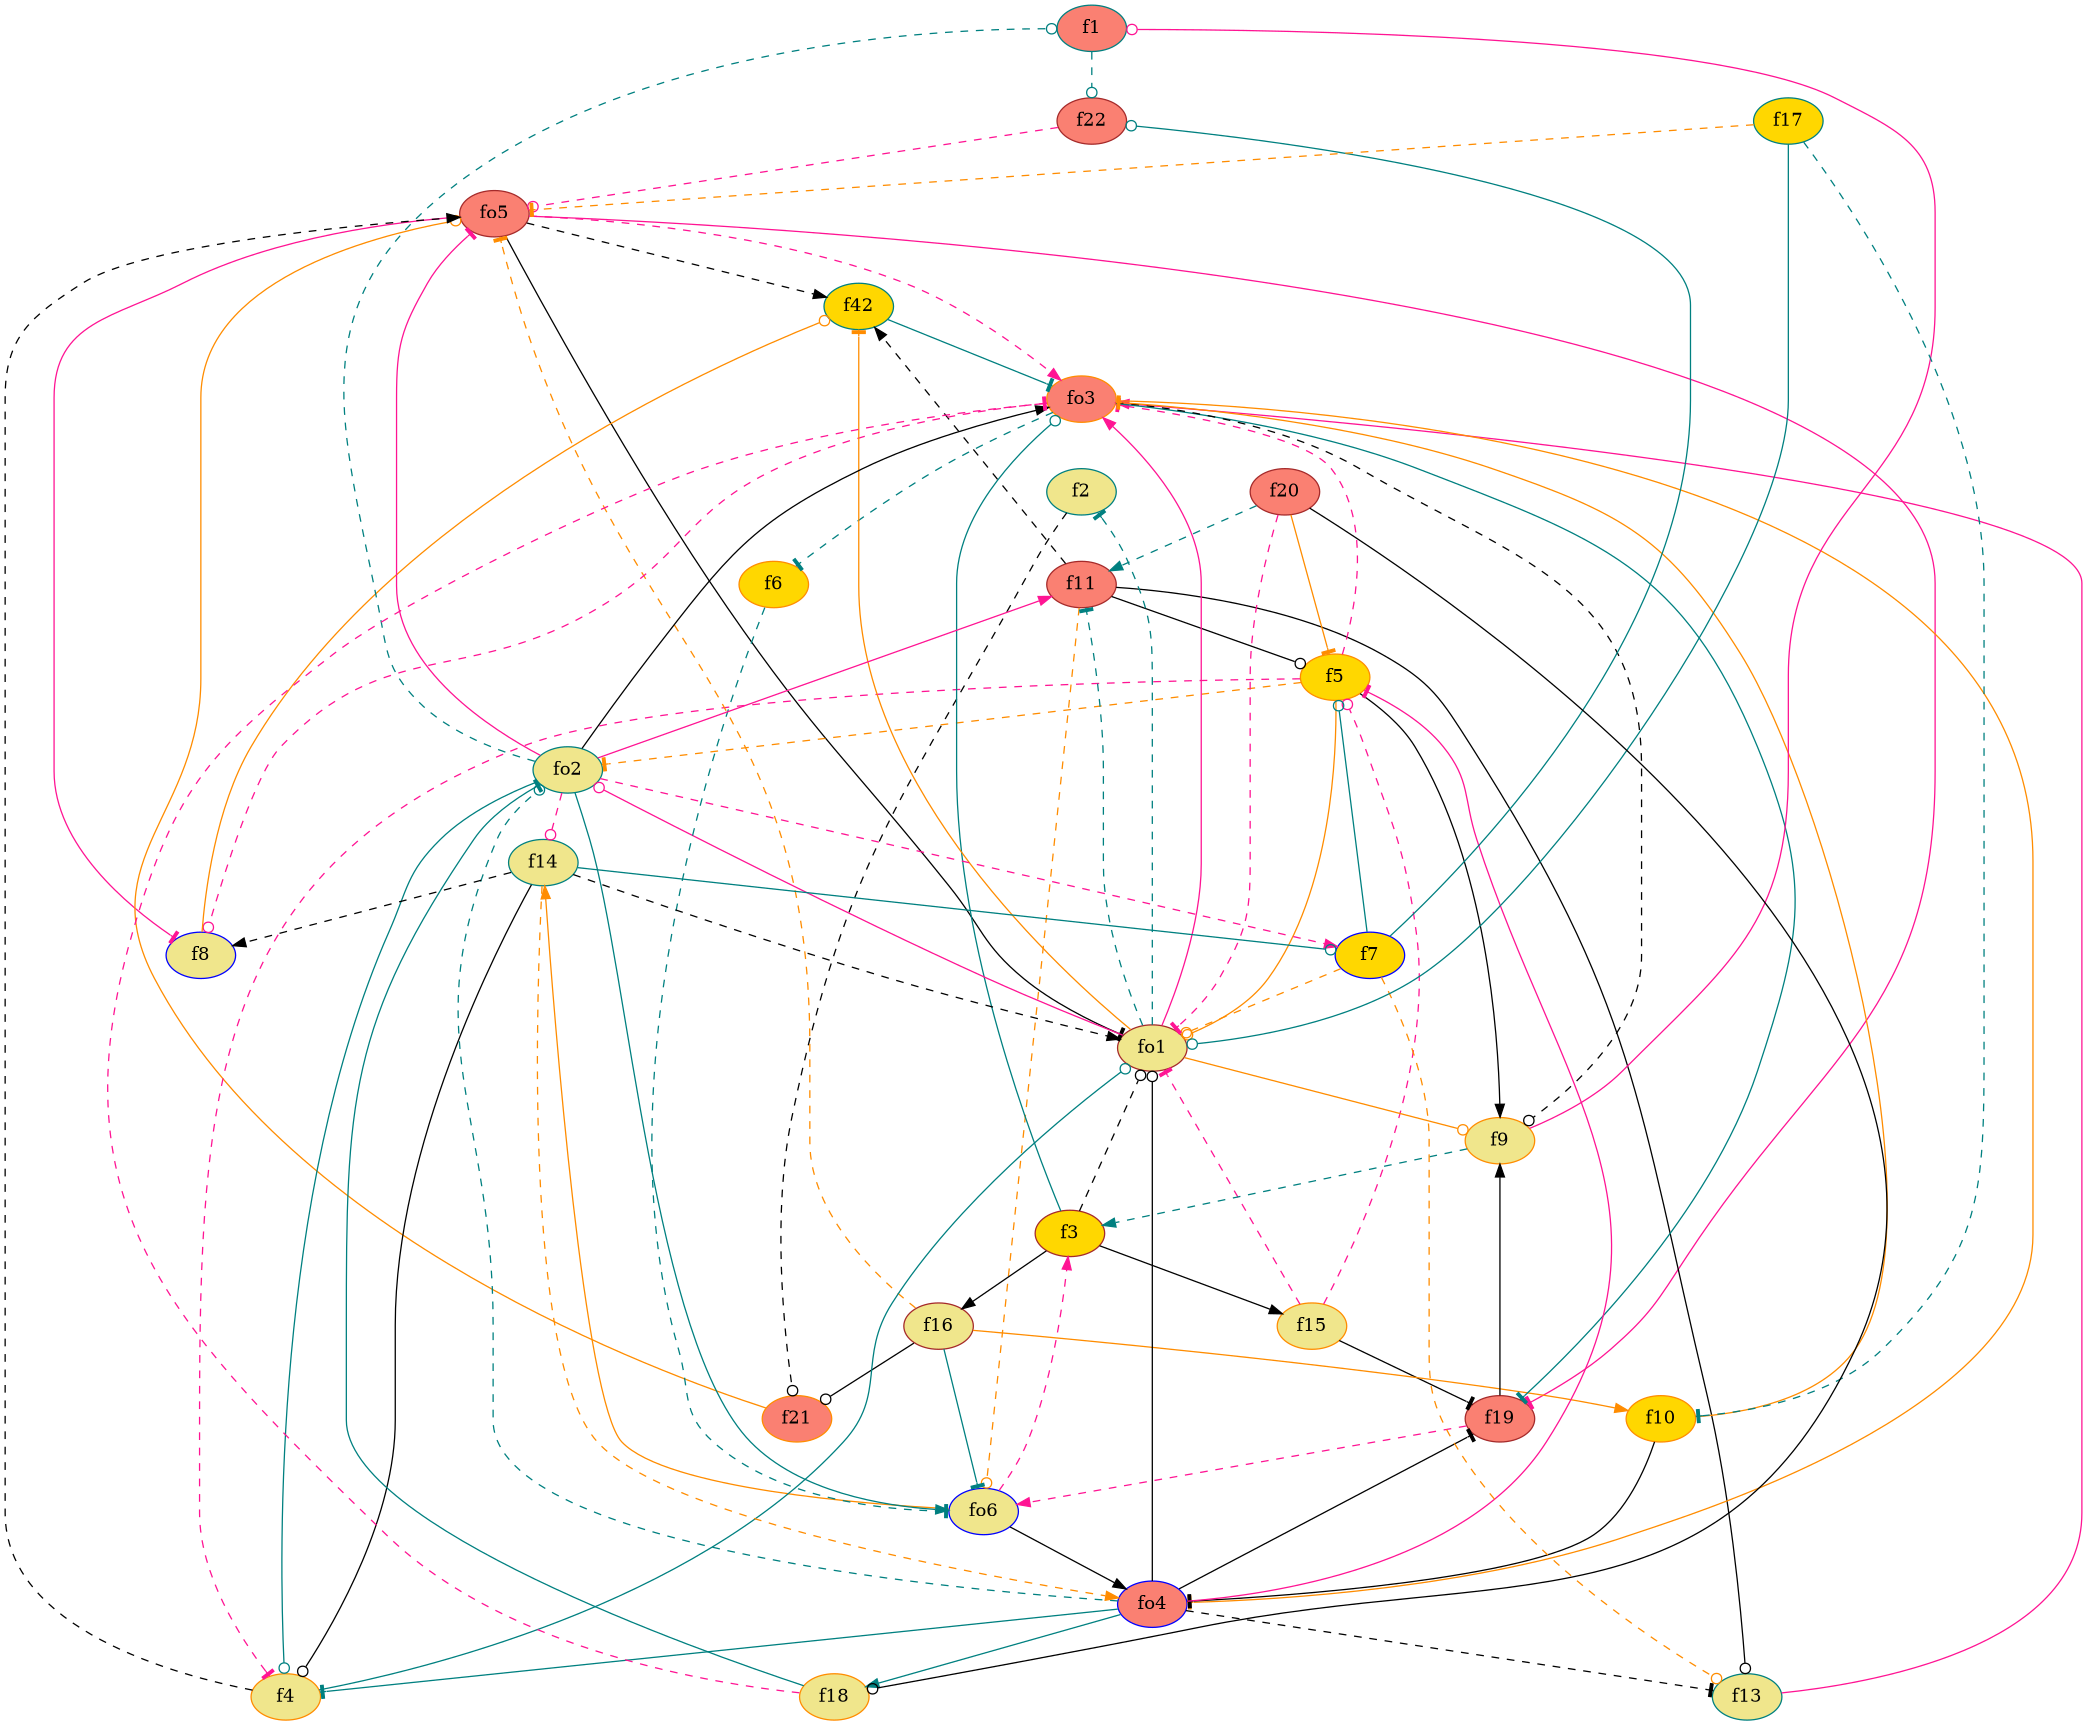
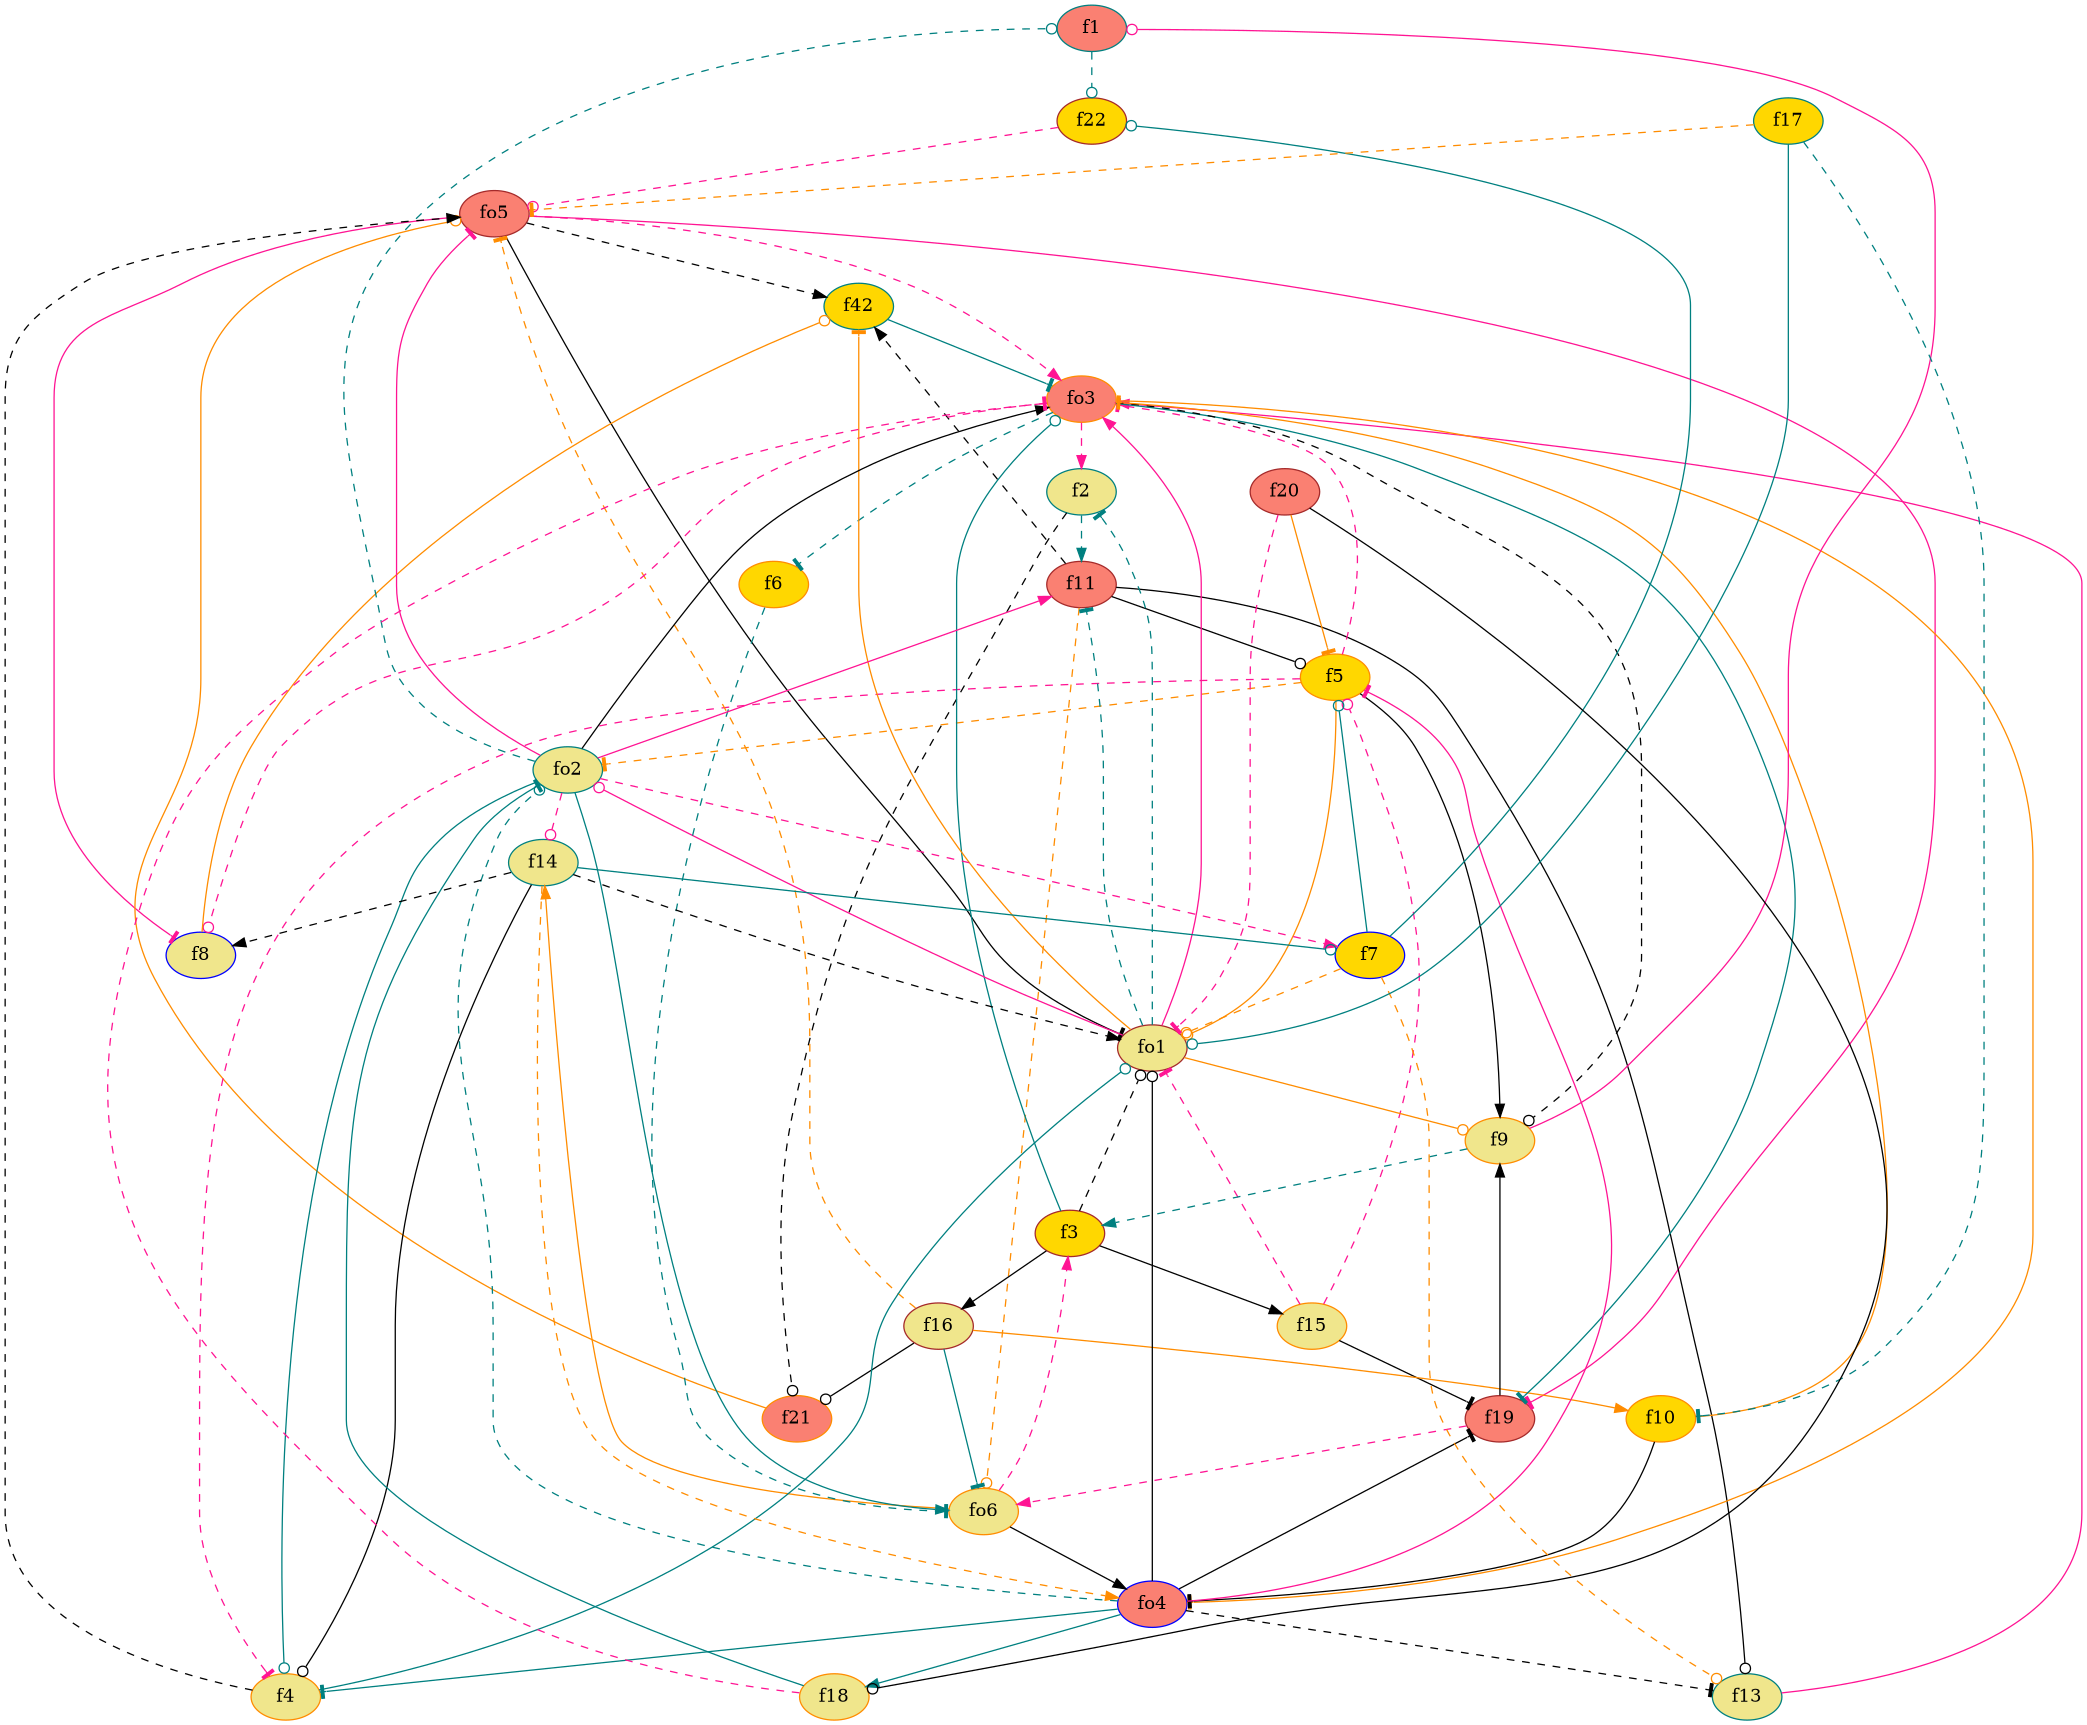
node "f22": fillcolor salmon -> gold
edge "fo3" -> "f2": added
edge "f20" -> "f11": now "f2" -> "f11"
node "fo6": color blue -> darkorange
